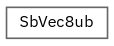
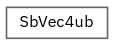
node "SbVec8ub": label "SbVec8ub" -> "SbVec4ub"
